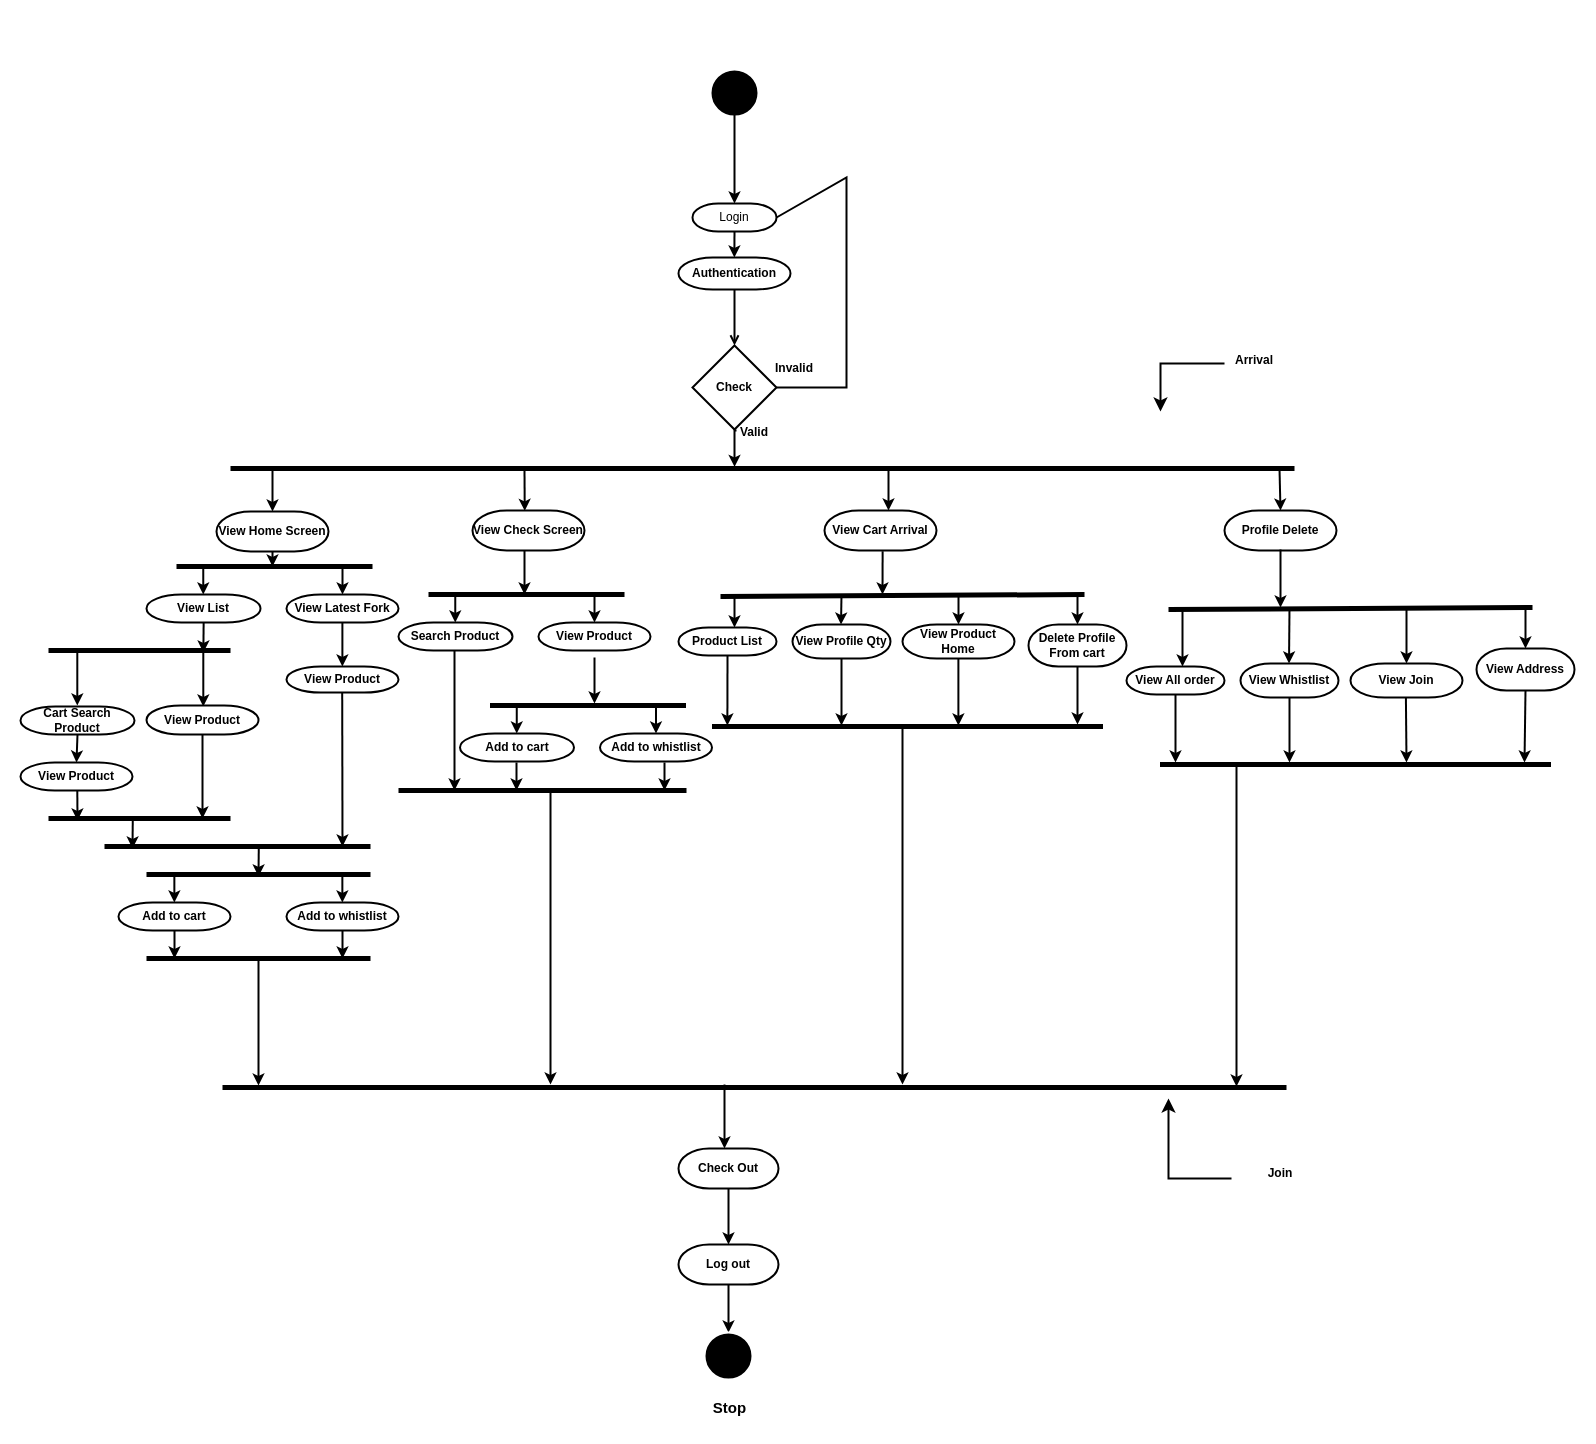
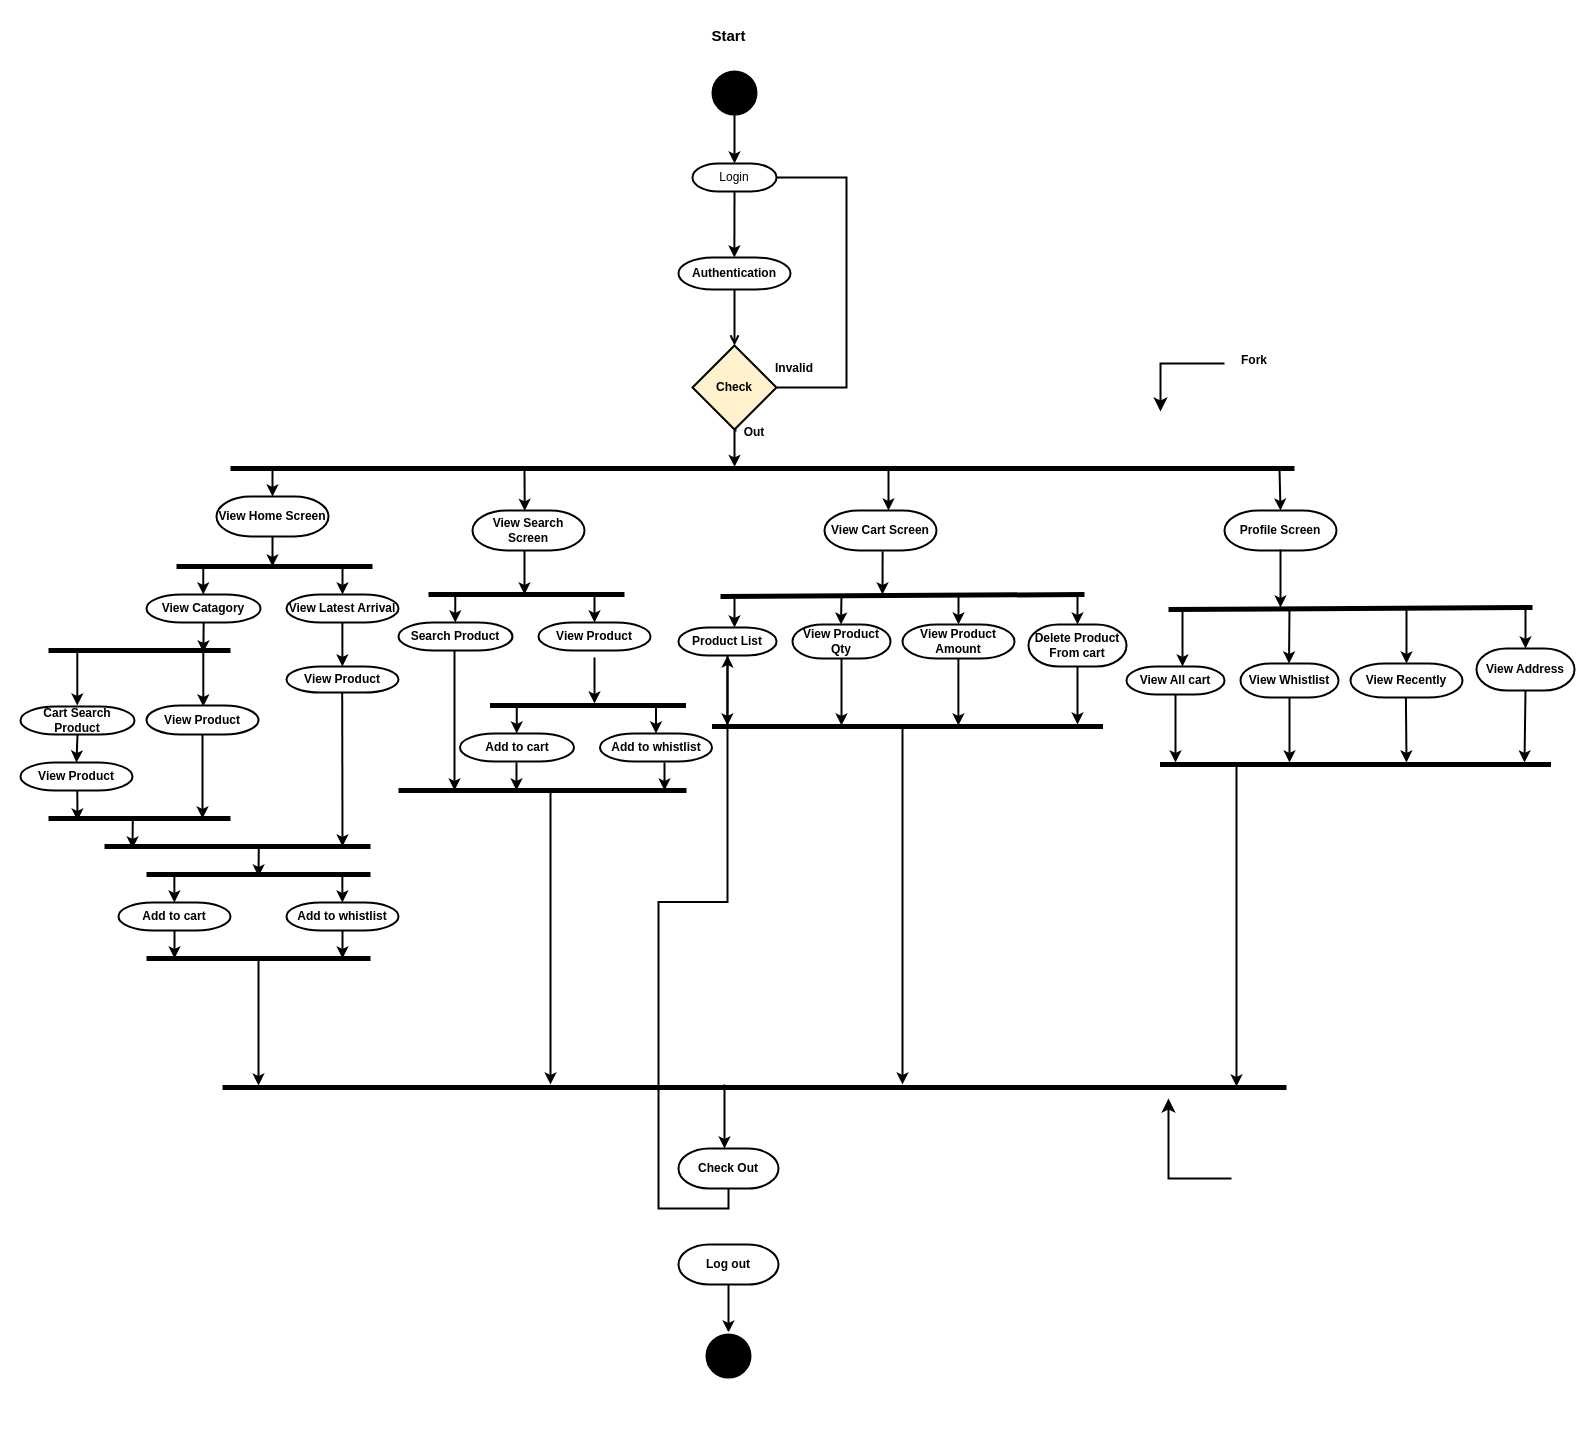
node "Start": added
node "Login": moved (735, 218) -> (735, 178)
node "Arrival": label "Arrival" -> "Fork"
node "Check": fillcolor #ffffff -> #fff2cc
node "Valid": label "Valid" -> "Out"
node "View Check Screen": label "View Check Screen" -> "View Search Screen"
node "View Cart Arrival": label "View Cart Arrival" -> "View Cart Screen"
node "Profile Delete": label "Profile Delete" -> "Profile Screen"
node "View Home Screen": moved (273, 532) -> (273, 517)
node "View List": label "View List" -> "View Catagory"
node "View Latest Fork": label "View Latest Fork" -> "View Latest Arrival"
node "View Profile Qty": label "View Profile Qty" -> "View Product Qty"
node "View Product Home": label "View Product Home" -> "View Product Amount"
node "Delete Profile From cart": label "Delete Profile From cart" -> "Delete Product From cart"
node "View All order": label "View All order" -> "View All cart"
node "View Join": label "View Join" -> "View Recently"
node "Join": removed
edge "Check Out" -> "Log out": now "Check Out" -> "Product List"
node "Stop": removed
